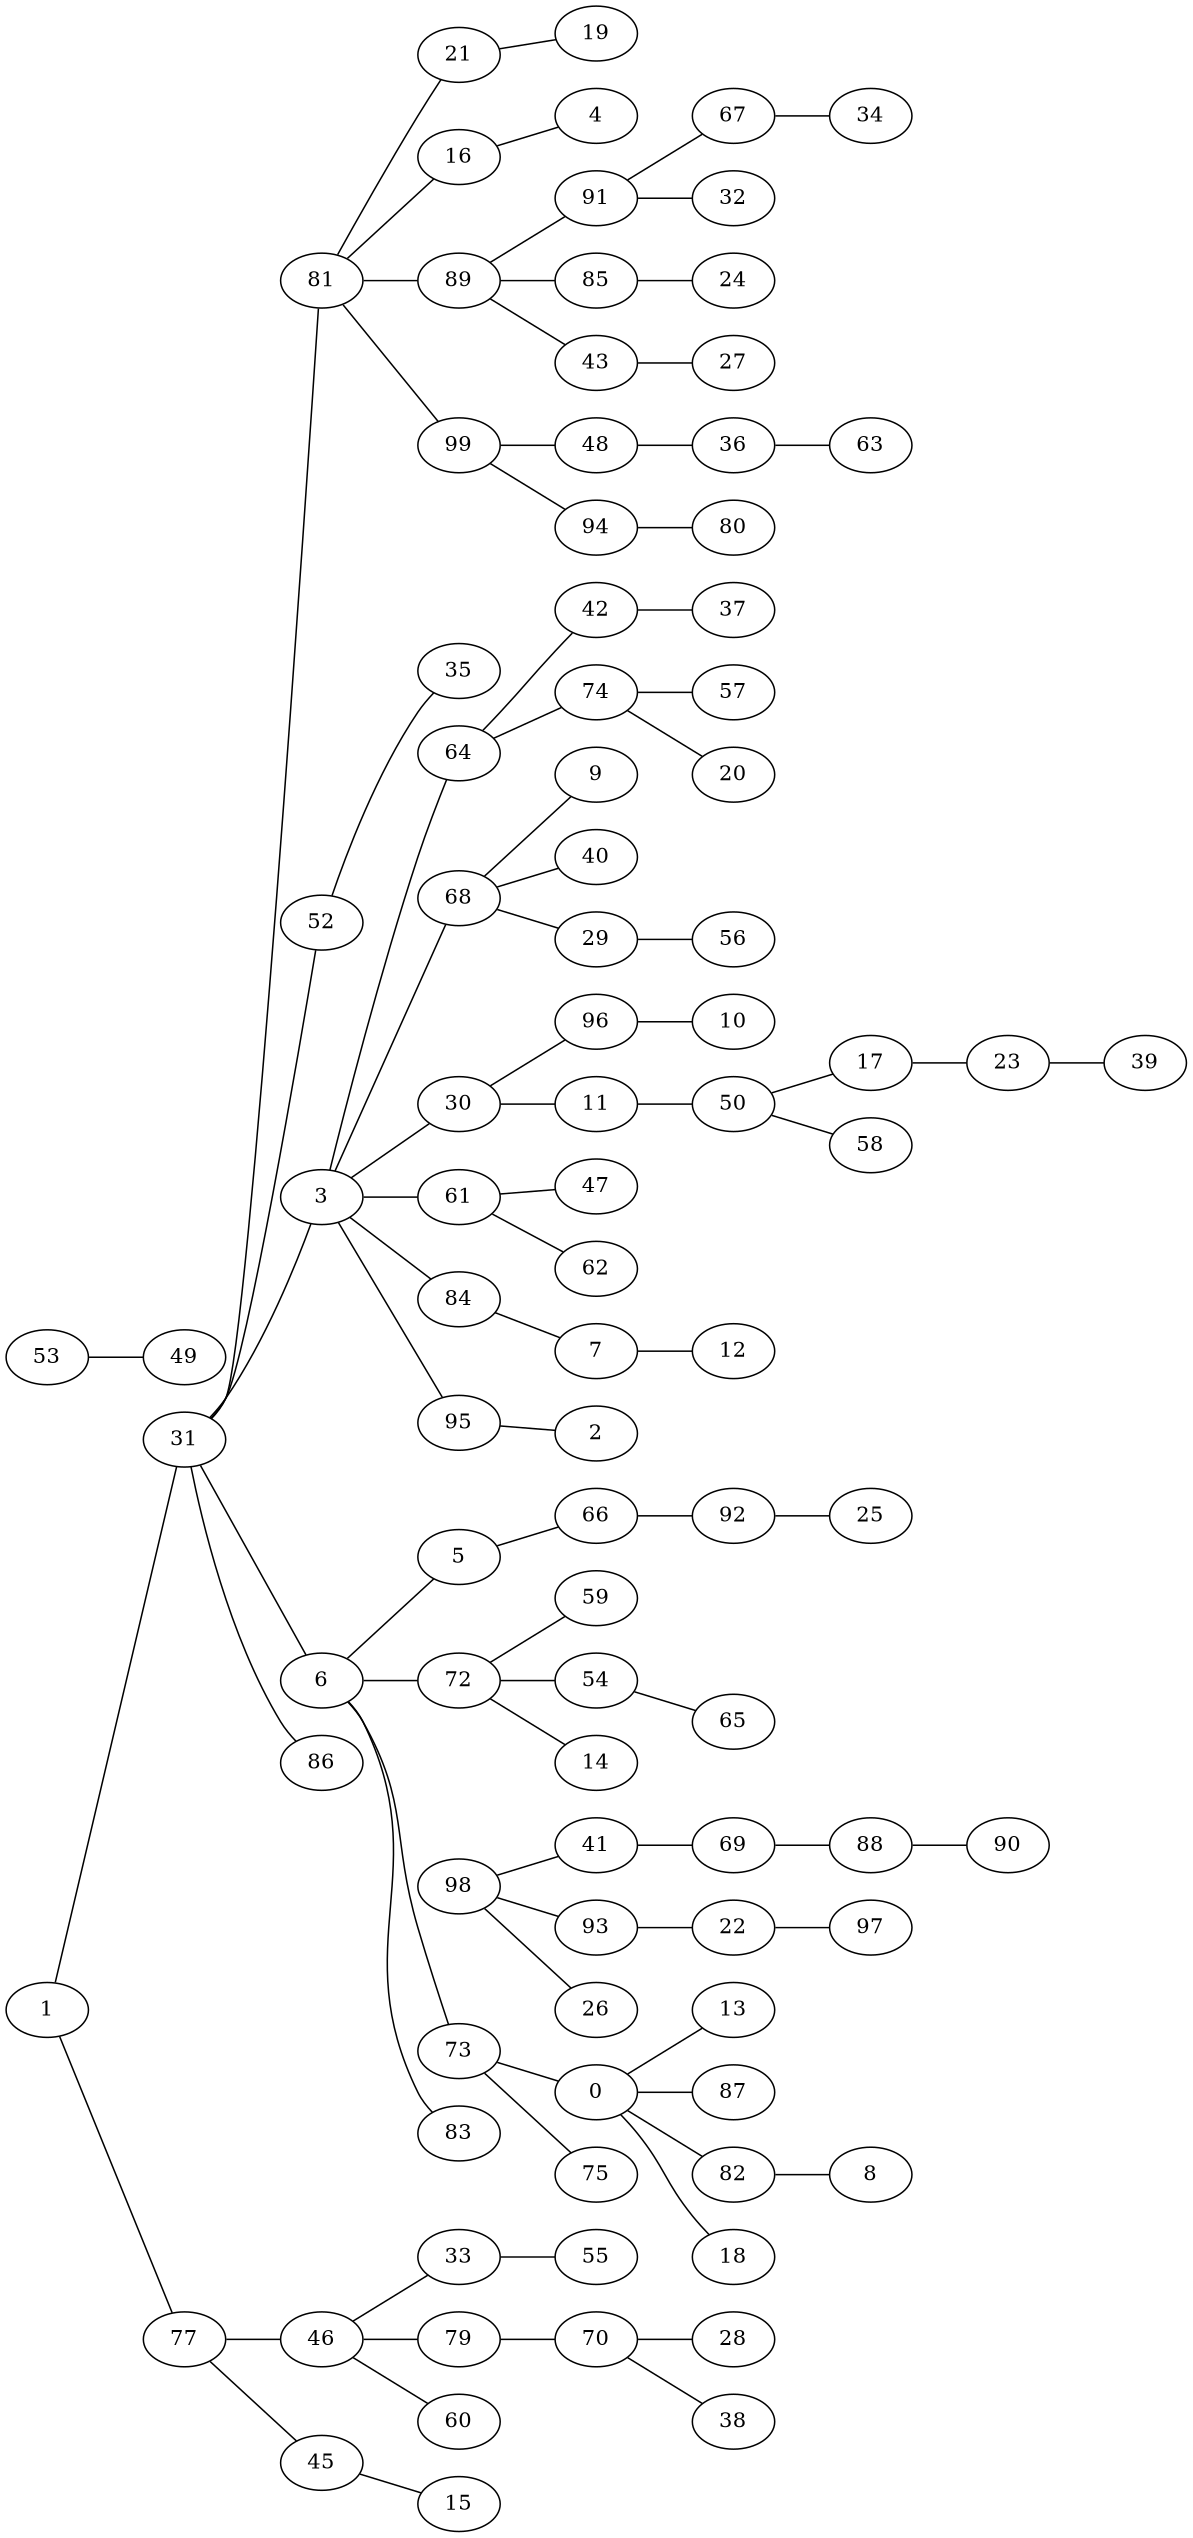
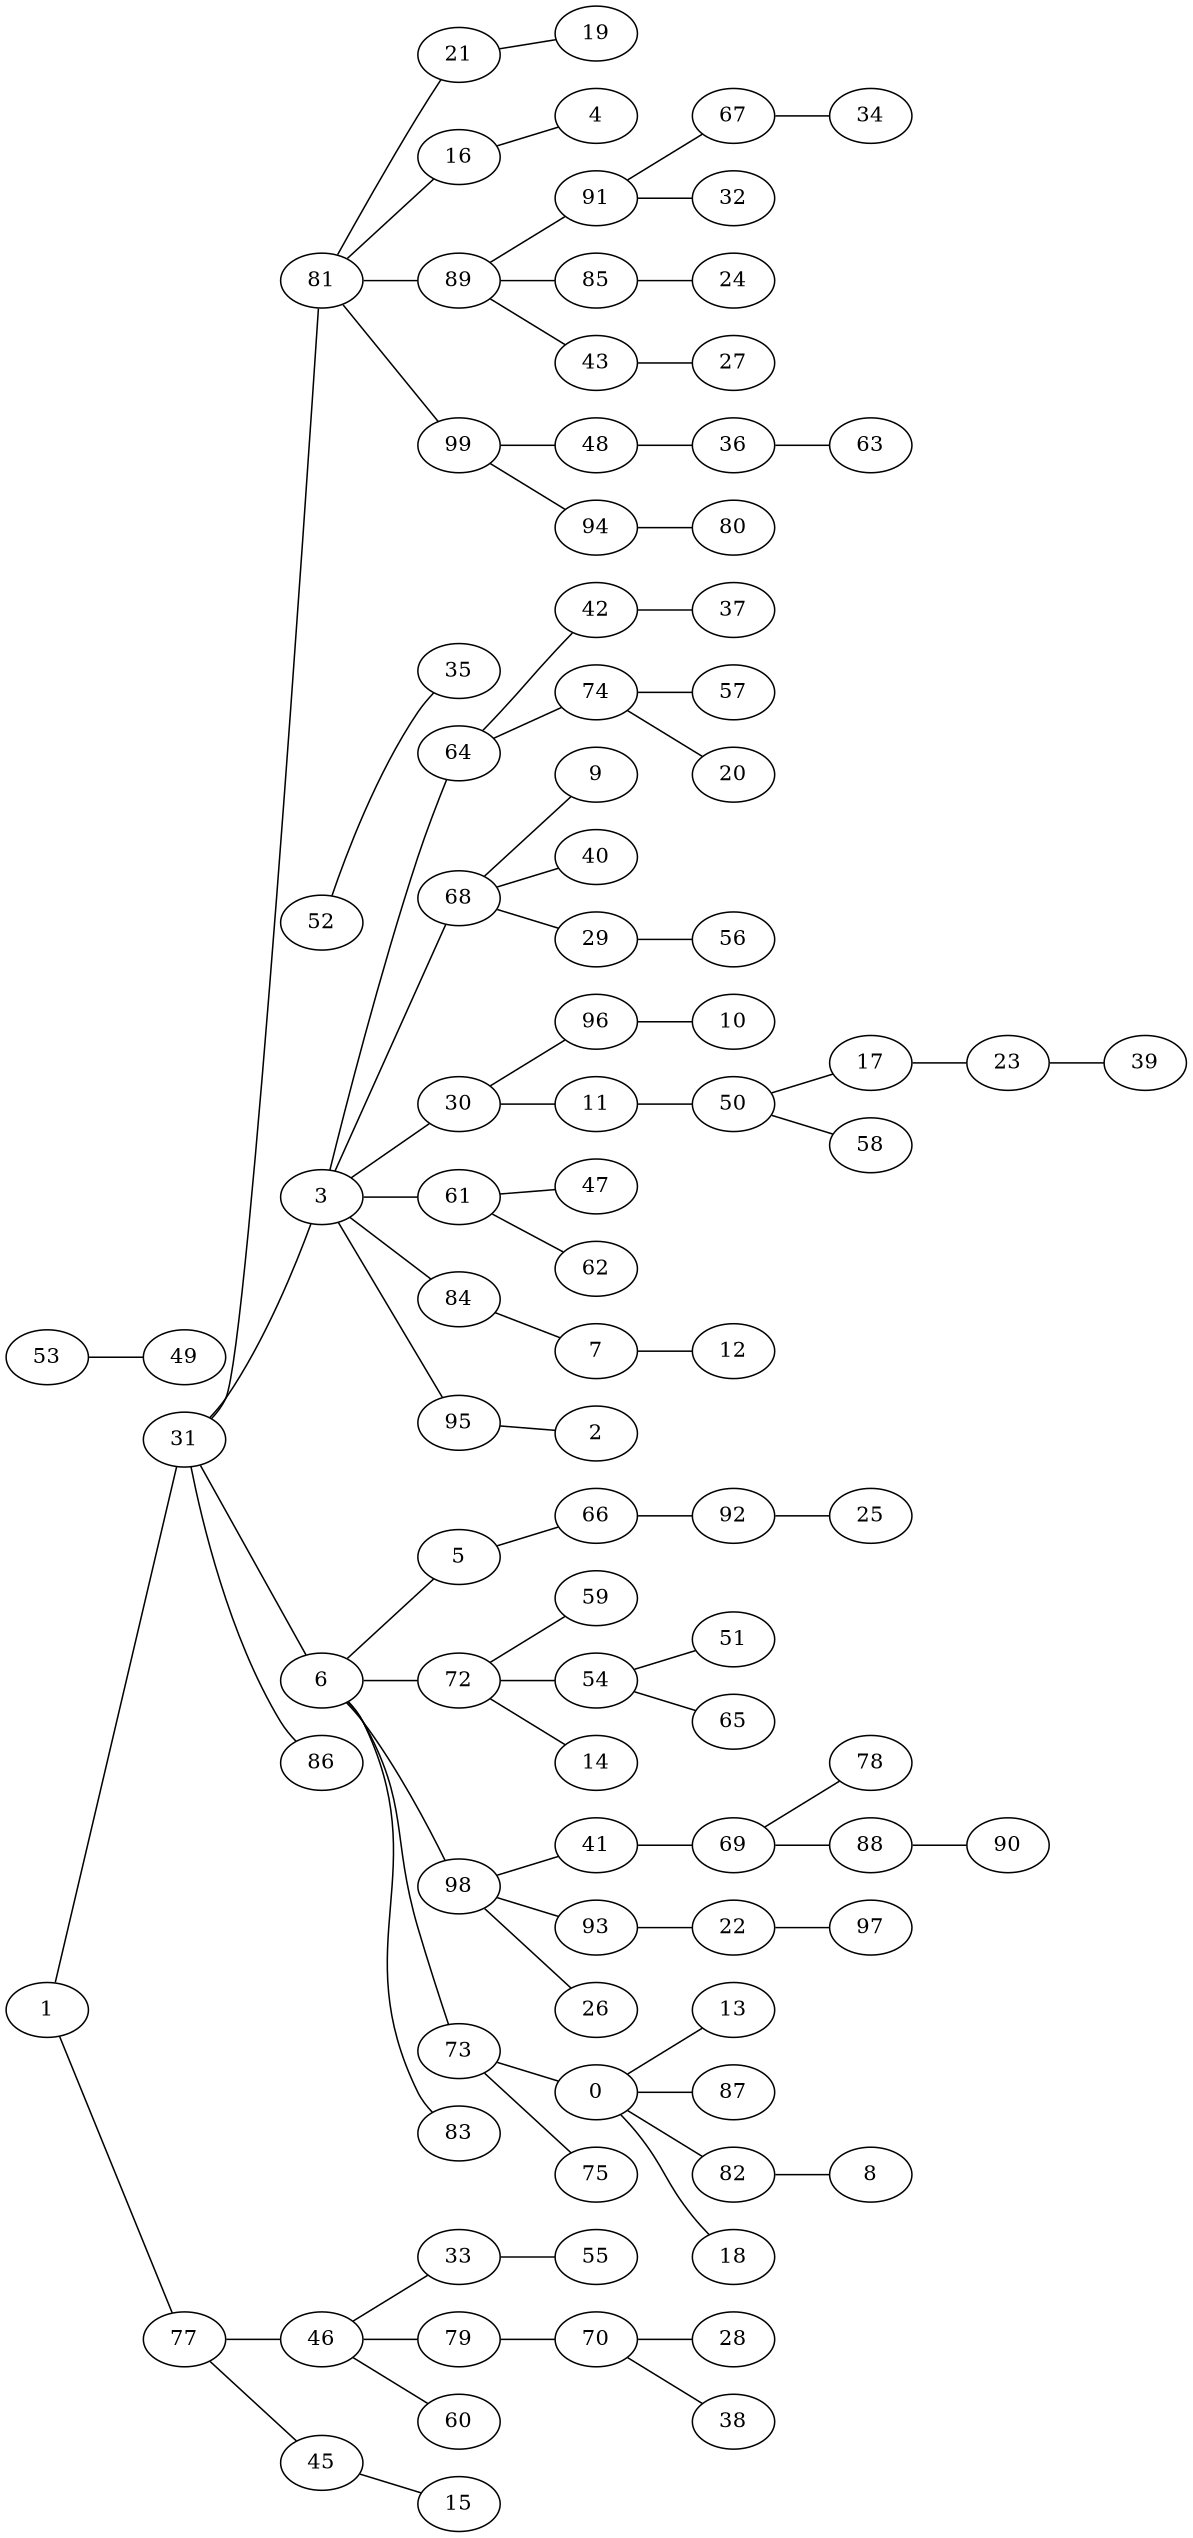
edge "52" -- "31": removed
node "51": added
node "78": added
edge "6" -- "98": added
